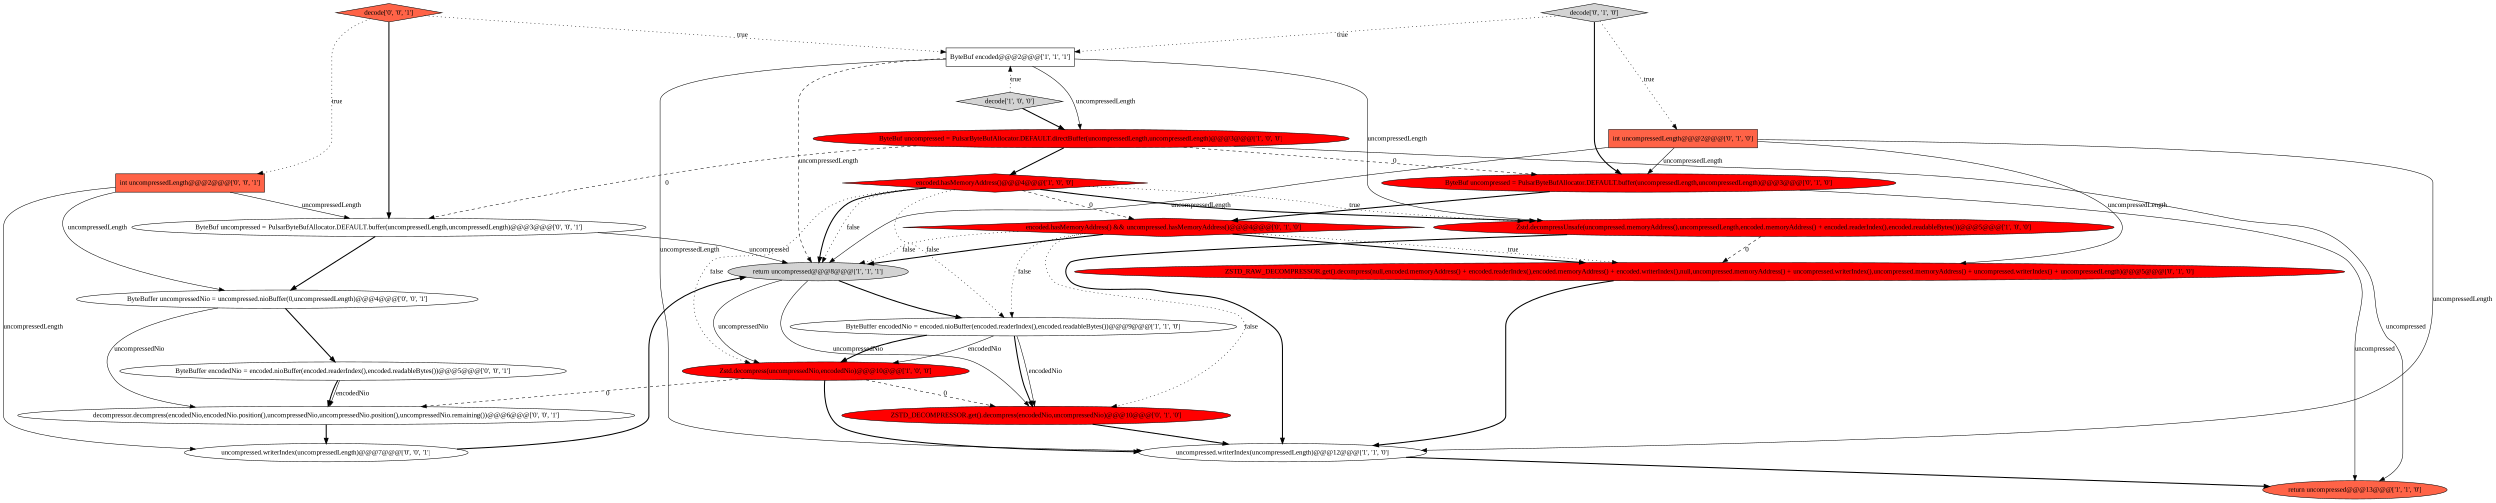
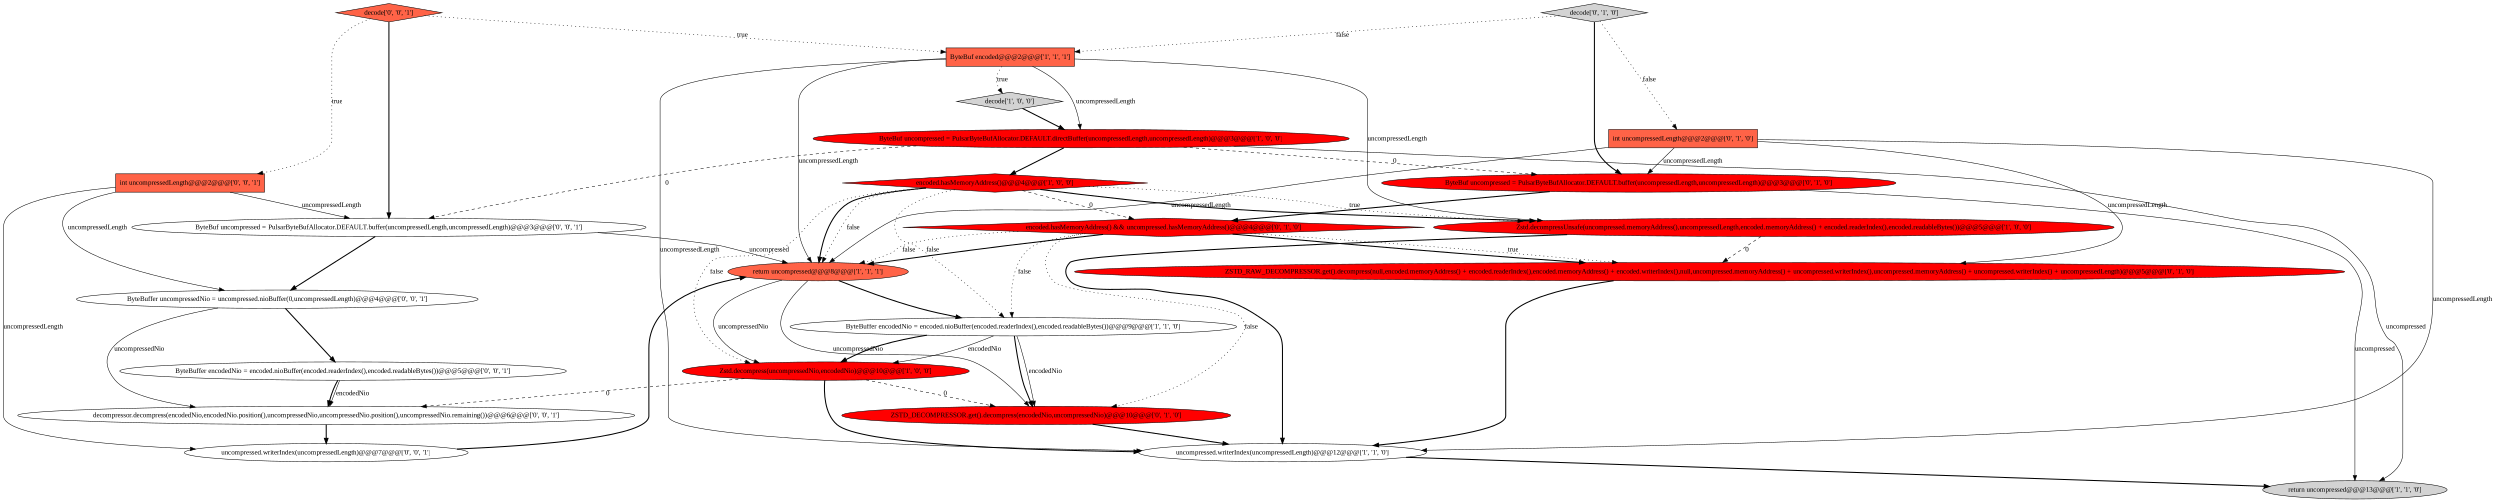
edge "decode['0', '1', '0']" -> "ByteBuf encoded@@@2@@@['1', '1', '1']": label "true" -> "false"
node "ByteBuf encoded@@@2@@@['1', '1', '1']": fillcolor white -> tomato
edge "decode['0', '1', '0']" -> "int uncompressedLength@@@2@@@['0', '1', '0']": label "true" -> "false"
edge "decode['1', '0', '0']" -> "ByteBuf encoded@@@2@@@['1', '1', '1']": reversed
edge "ByteBuf encoded@@@2@@@['1', '1', '1']" -> "return uncompressed@@@8@@@['1', '1', '1']": style dashed -> solid
node "return uncompressed@@@8@@@['1', '1', '1']": fillcolor lightgray -> tomato
node "return uncompressed@@@13@@@['1', '1', '0']": fillcolor tomato -> lightgray
